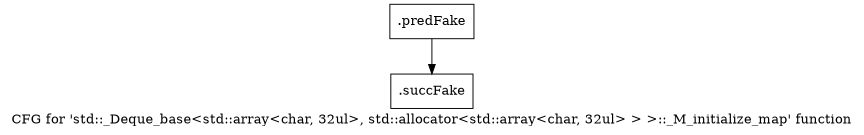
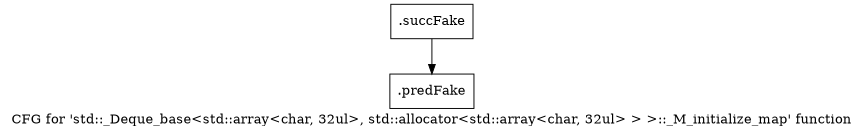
edge ".predFake" -> ".succFake": reversed
